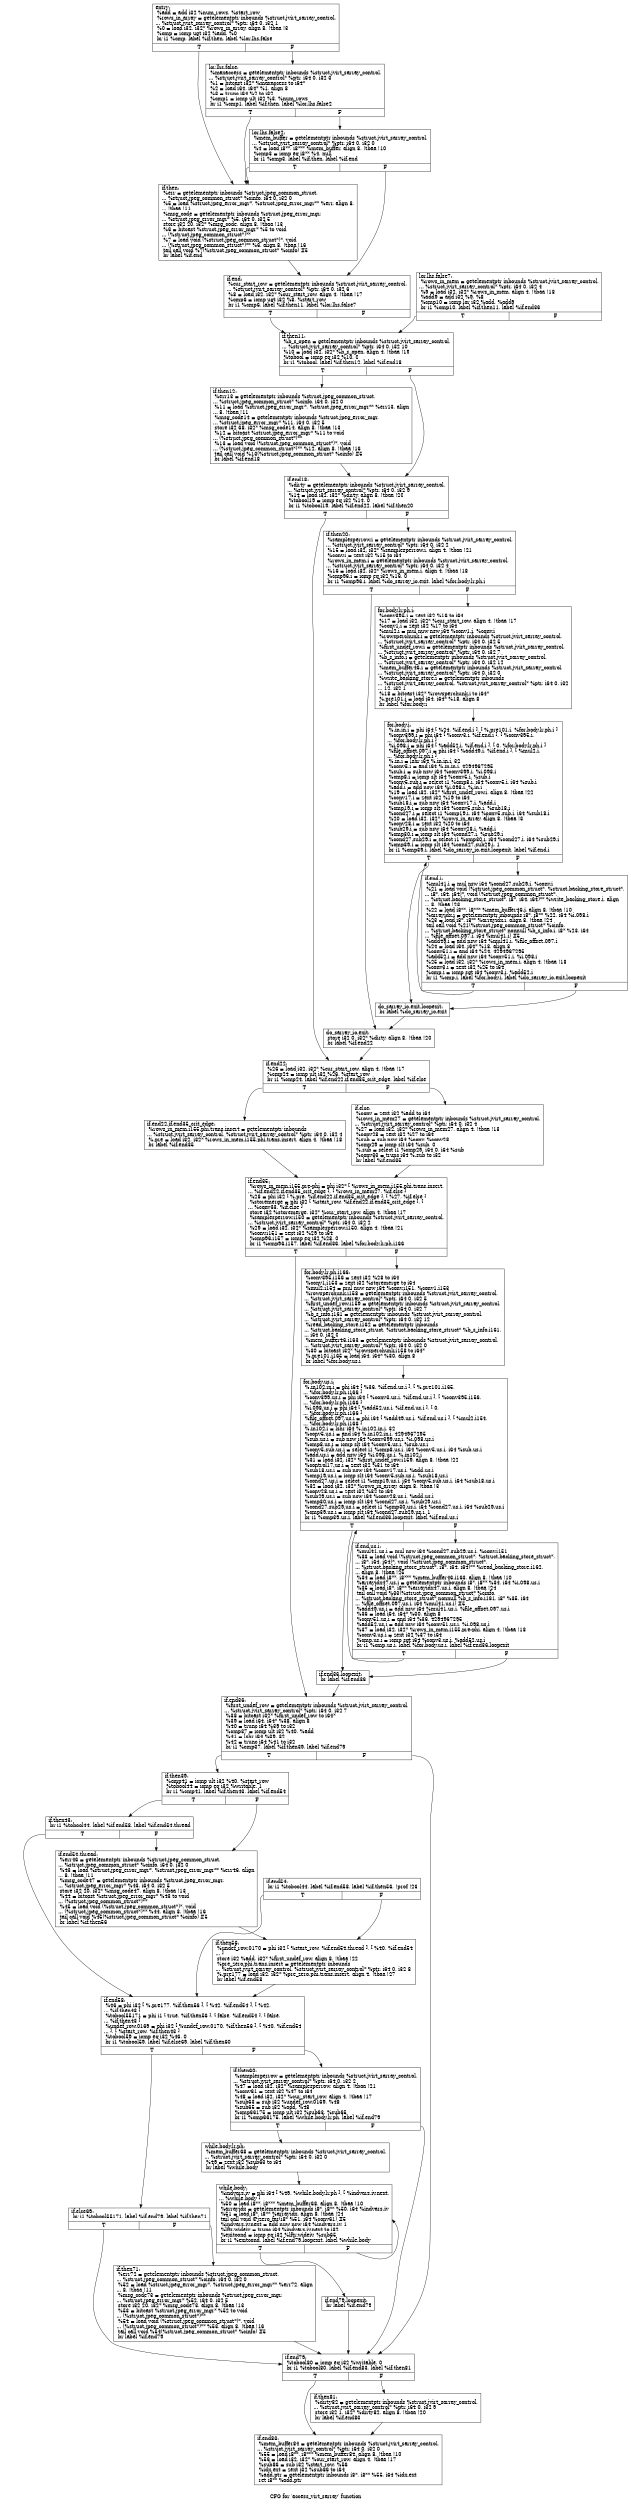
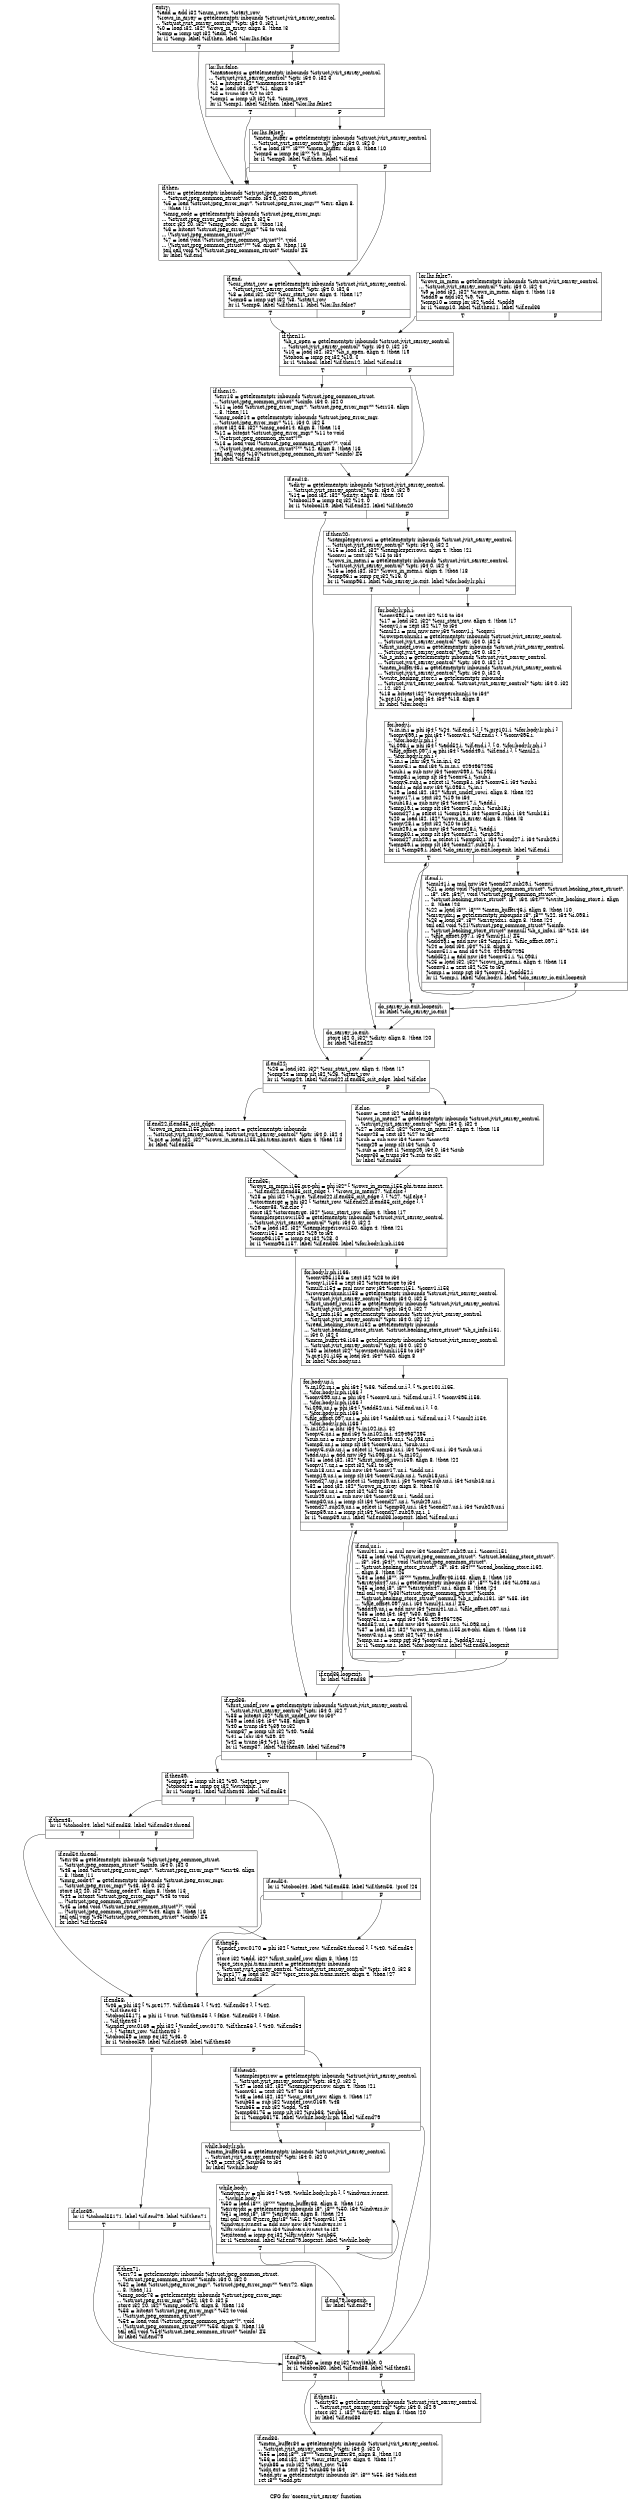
node "for.body.us.i:": text "%control17.us.i = zext i32 %31 to i64" -> "%conv17.us.i = zext i32 %31 to i64"
edge "if.then39:" -> "if.end54.thread:": now "if.then39:" -> "if.end54:"
